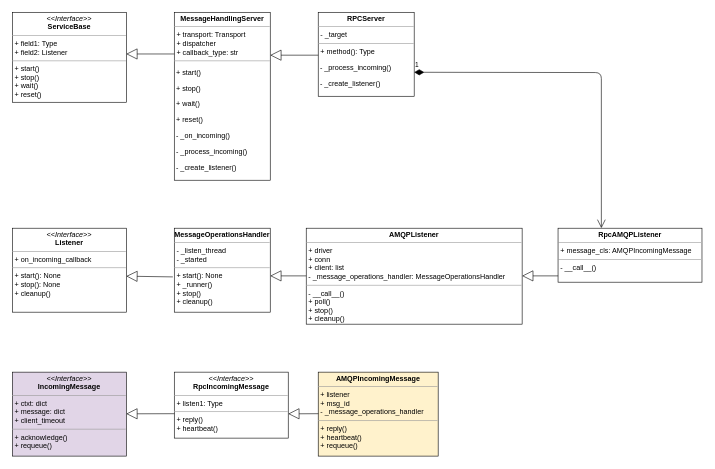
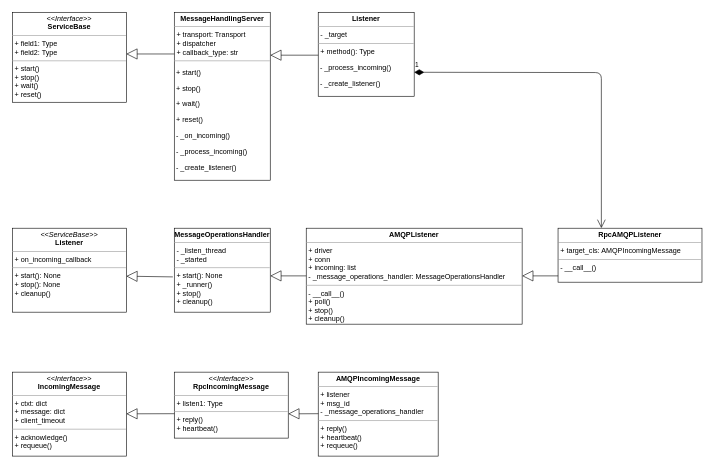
node "RPCServer - _target + method(): Type - _process_incoming() - _create_listener()": label "RPCServer - _target + method(): Type - _process_incoming() - _create_listener()" -> "Listener - _target + method(): Type - _process_incoming() - _create_listener()"
node "<<Interface>> ServiceBase + field1: Type + field2: Listener + start() + stop() + wait() + reset()": label "<<Interface>> ServiceBase + field1: Type + field2: Listener + start() + stop() + wait() + reset()" -> "<<Interface>> ServiceBase + field1: Type + field2: Type + start() + stop() + wait() + reset()"
node "RpcAMQPListener + message_cls: AMQPIncomingMessage - __call__()": label "RpcAMQPListener + message_cls: AMQPIncomingMessage - __call__()" -> "RpcAMQPListener + target_cls: AMQPIncomingMessage - __call__()"
node "<<Interface>> Listener + on_incoming_callback + start(): None + stop(): None + cleanup()": label "<<Interface>> Listener + on_incoming_callback + start(): None + stop(): None + cleanup()" -> "<<ServiceBase>> Listener + on_incoming_callback + start(): None + stop(): None + cleanup()"
node "AMQPListener + driver + conn + client: list - _message_operations_handler: MessageOperationsHandler - __call__() + poll() + stop() + cleanup()": label "AMQPListener + driver + conn + client: list - _message_operations_handler: MessageOperationsHandler - __call__() + poll() + stop() + cleanup()" -> "AMQPListener + driver + conn + incoming: list - _message_operations_handler: MessageOperationsHandler - __call__() + poll() + stop() + cleanup()"
node "<<Interface>> IncomingMessage + ctxt: dict + message: dict + client_timeout + acknowledge() + requeue()": fillcolor #e1d5e7 -> #ffffff
node "AMQPIncomingMessage + listener + msg_id - _message_operations_handler + reply() + heartbeat() + requeue()": fillcolor #fff2cc -> #ffffff
